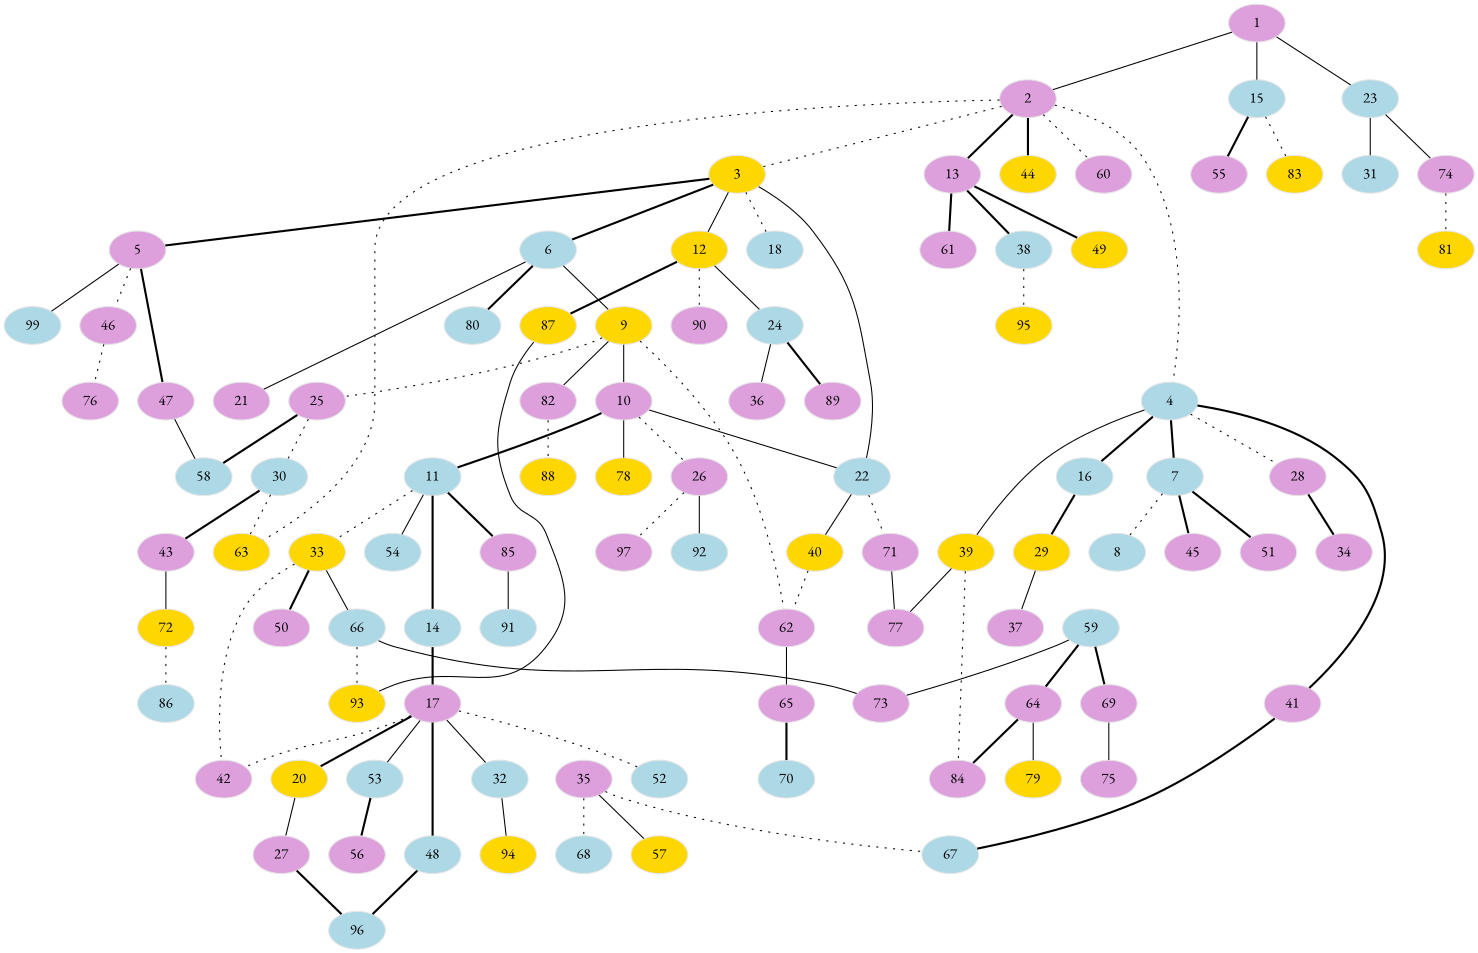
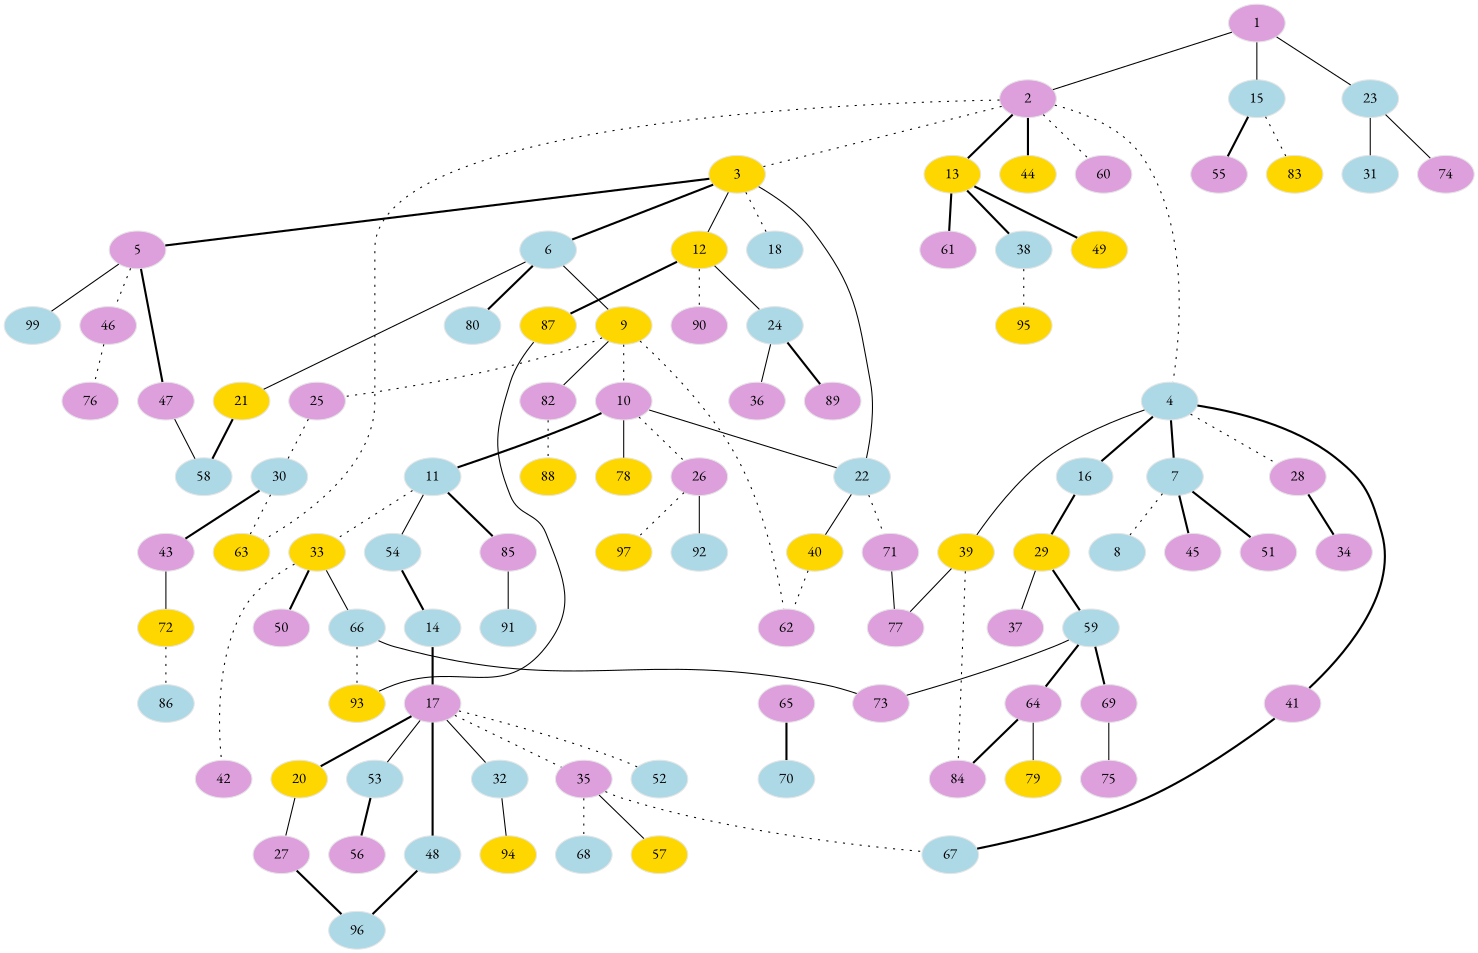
node "13": fillcolor plum -> gold
node "81": removed
edge "9" -- "10": style solid -> dotted
node "21": fillcolor plum -> gold
edge "25" -- "58": now "21" -- "58"
edge "11" -- "14": now "54" -- "14"
node "97": fillcolor plum -> gold
edge "29" -- "59": added
edge "62" -- "65": removed
edge "17" -- "42": now "17" -- "35"
